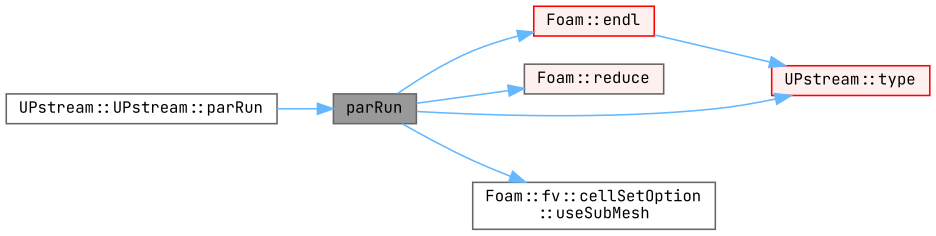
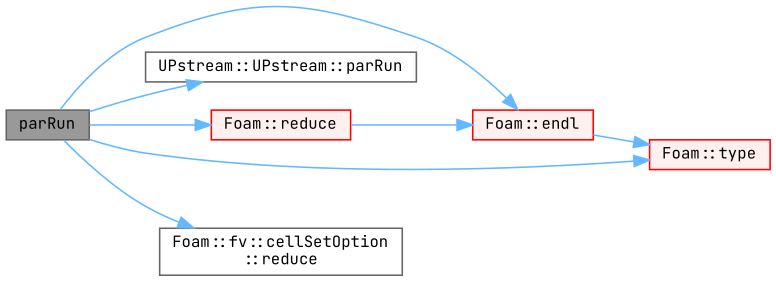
node "Foam::reduce": color grey40 -> red
node "UPstream::type": label "UPstream::type" -> "Foam::type"
edge "UPstream::UPstream::parRun" -> "parRun": reversed
edge "Foam::reduce" -> "Foam::endl": added
node "Foam::fv::cellSetOption ::useSubMesh": label "Foam::fv::cellSetOption ::useSubMesh" -> "Foam::fv::cellSetOption ::reduce"
